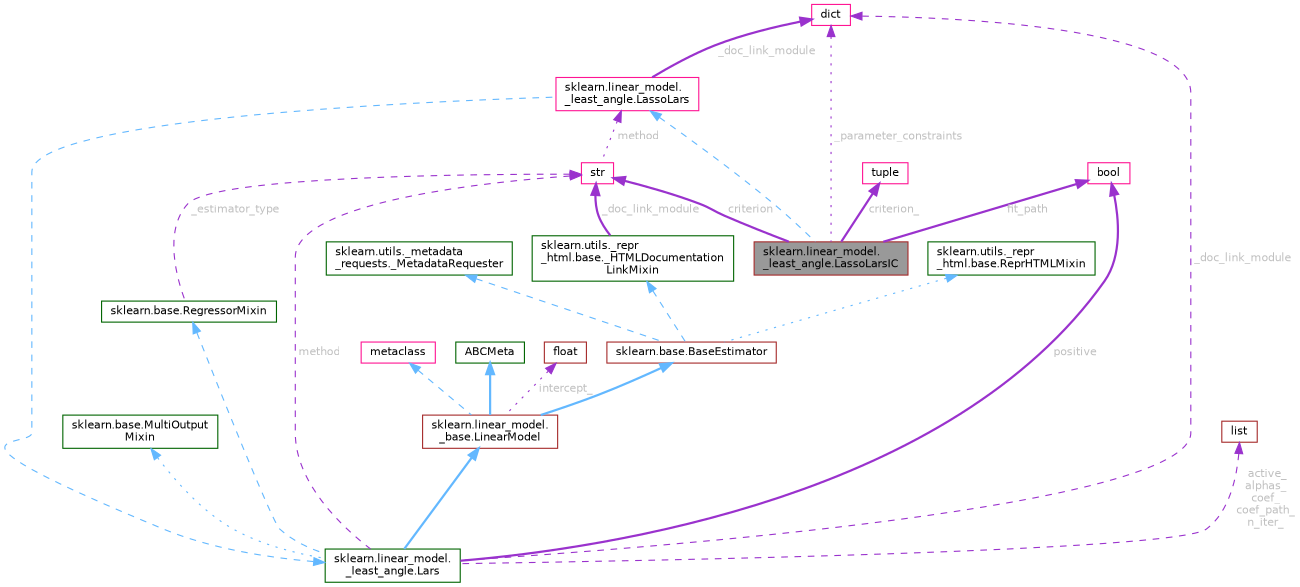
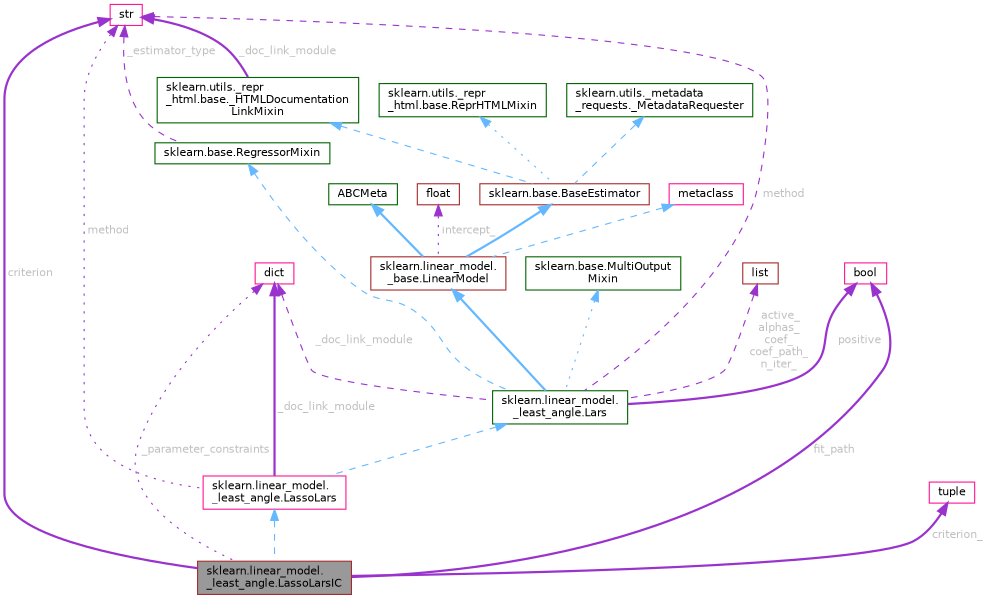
edge "str" -> "sklearn.linear_model. _least_angle.LassoLars": reversed
